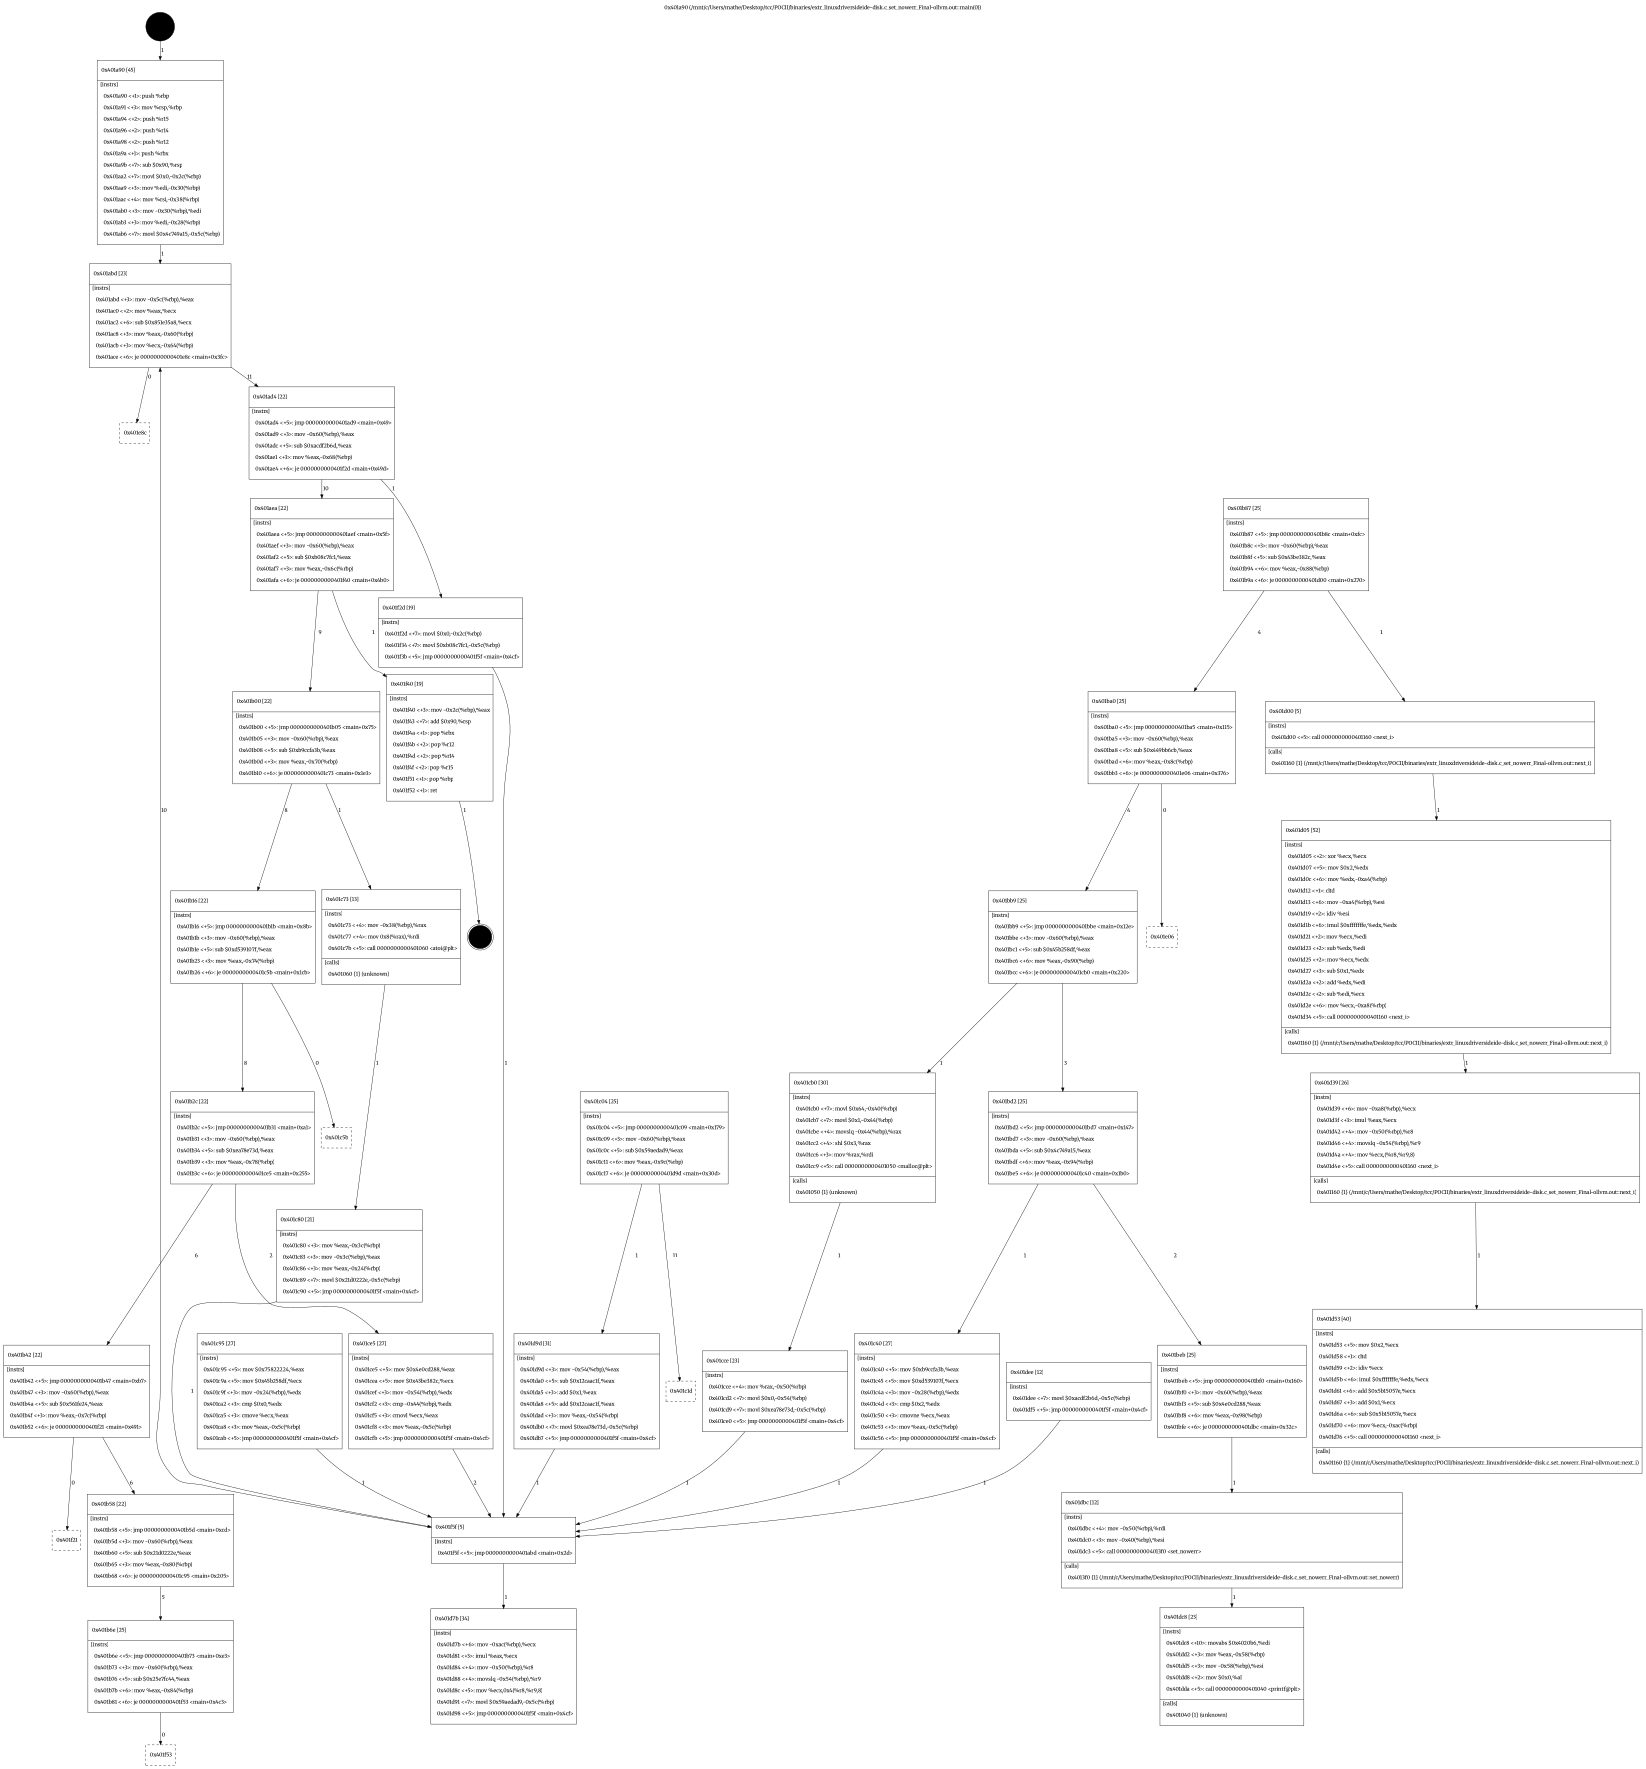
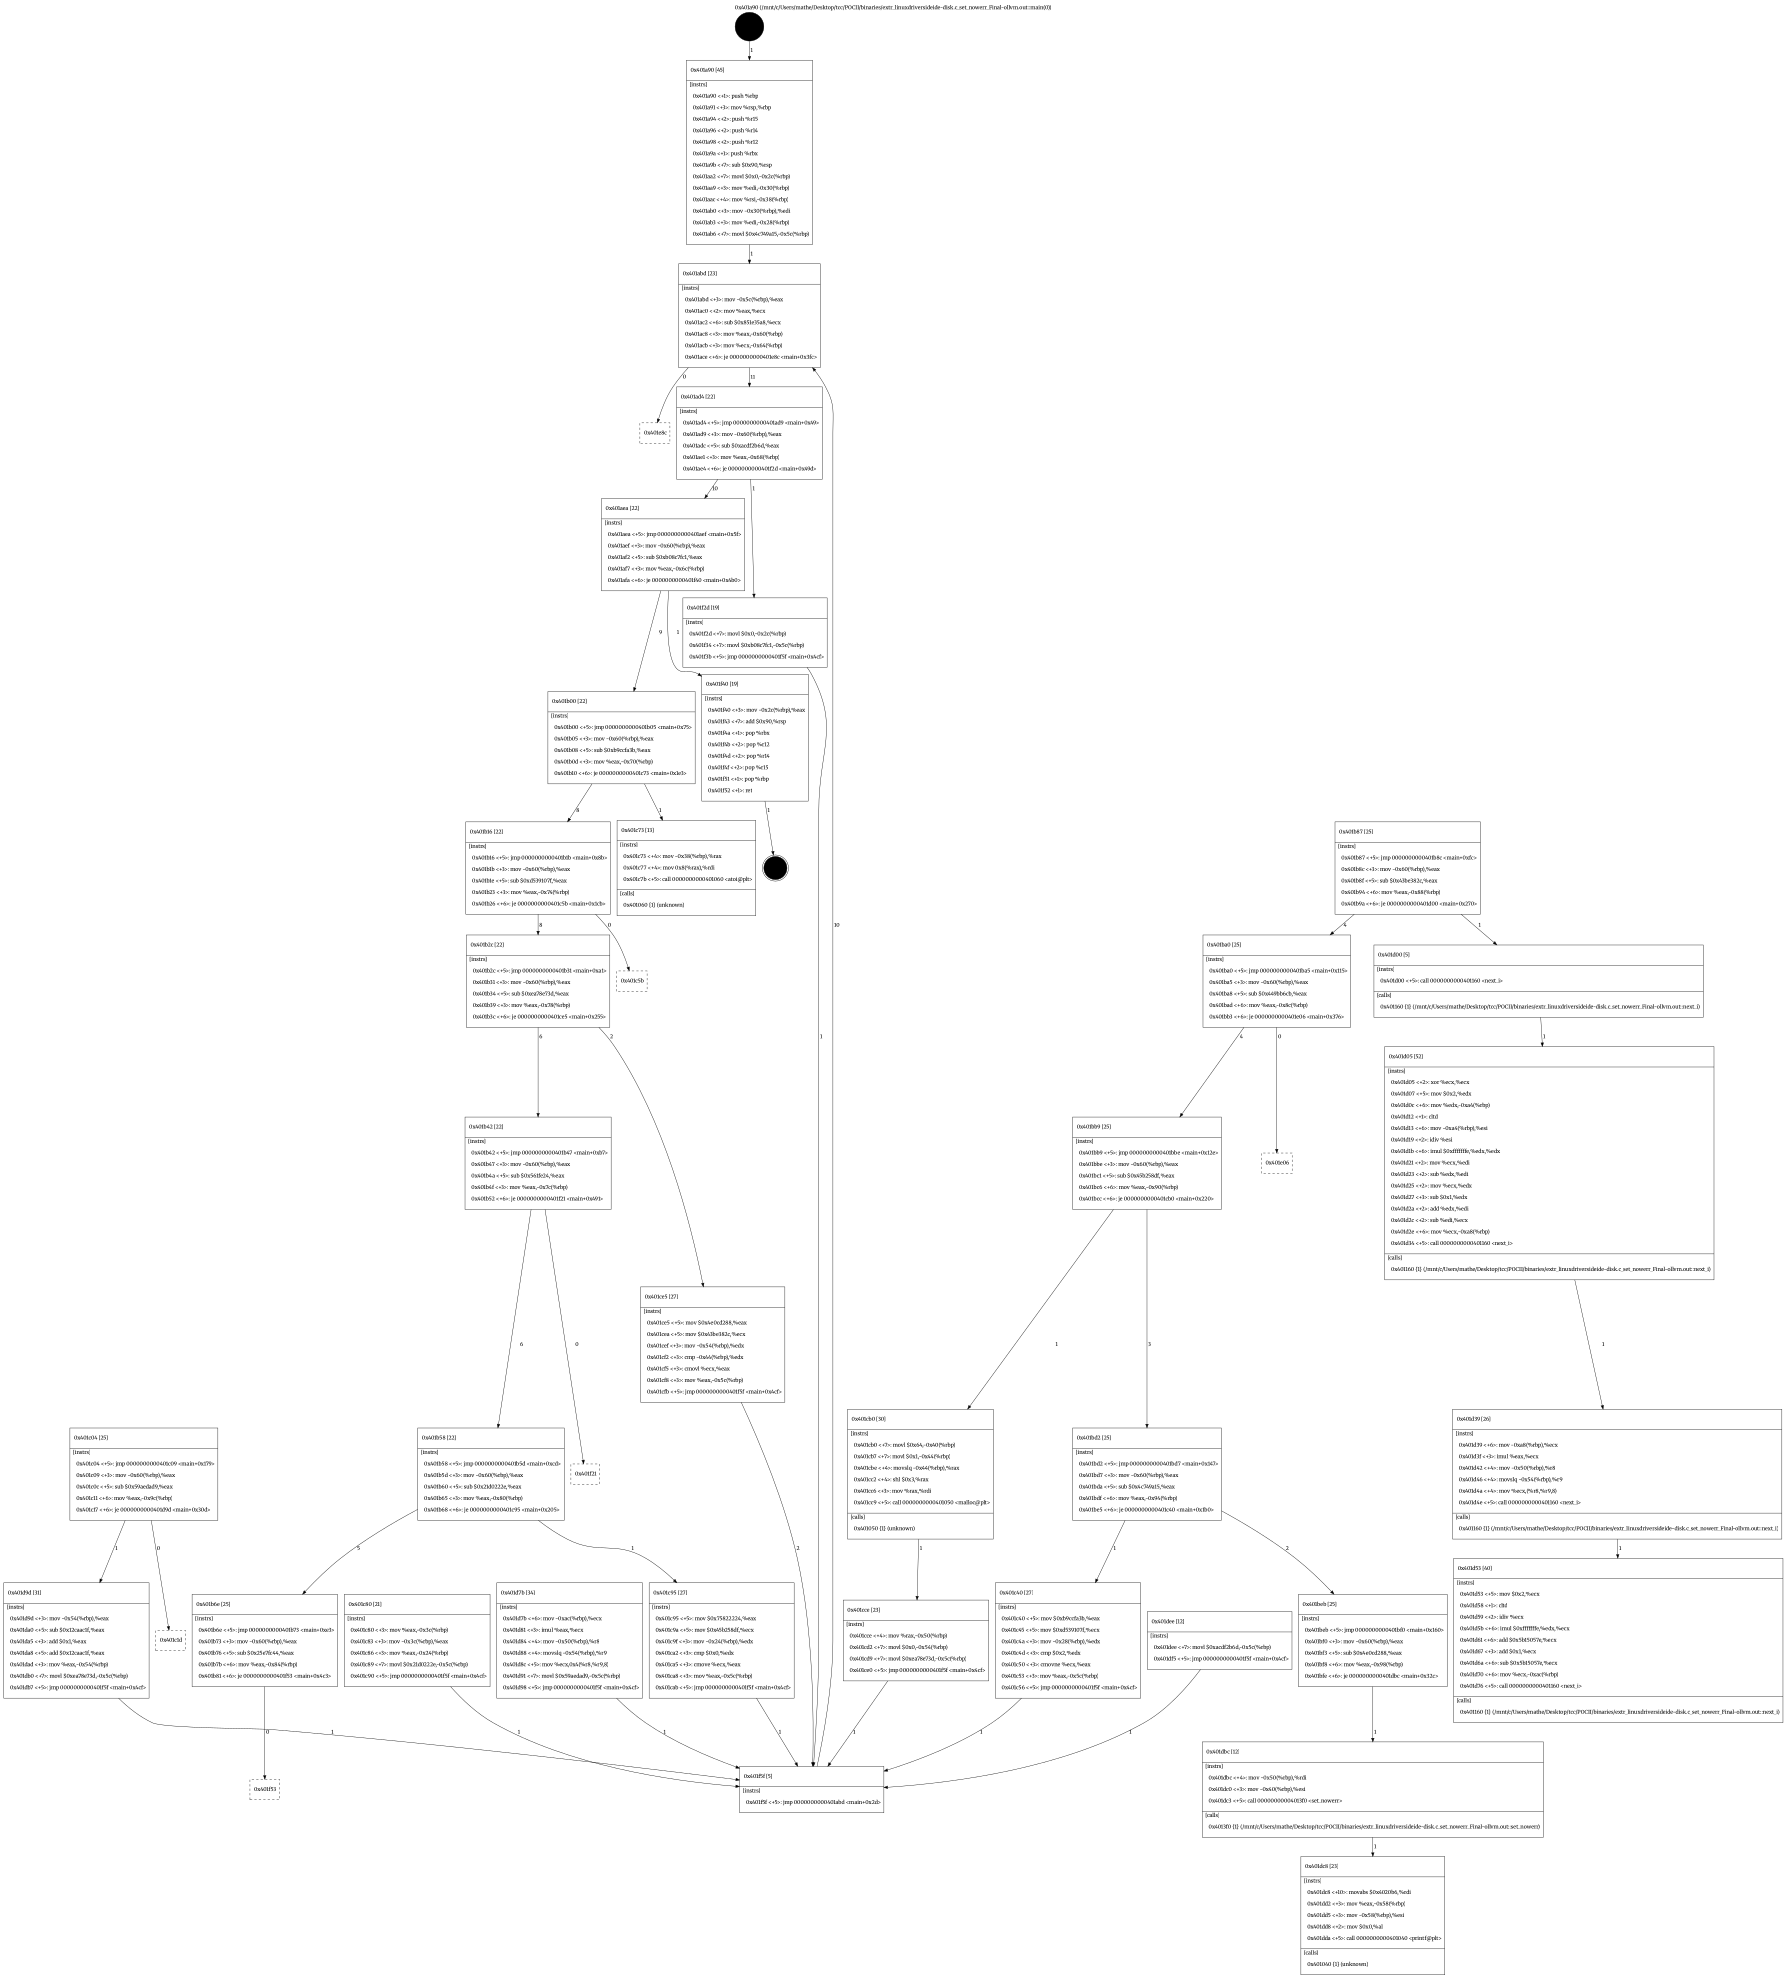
edge "0x401c73 [13]" -> "0x401c80 [21]": removed, label "1"
edge "0x401c04 [25]" -> "0x401c1d": label " 11" -> " 0"
edge "0x401b58 [22]" -> "0x401c95 [27]": added, label "1"
edge "0x401f5f [5]" -> "0x401d7b [34]": reversed
